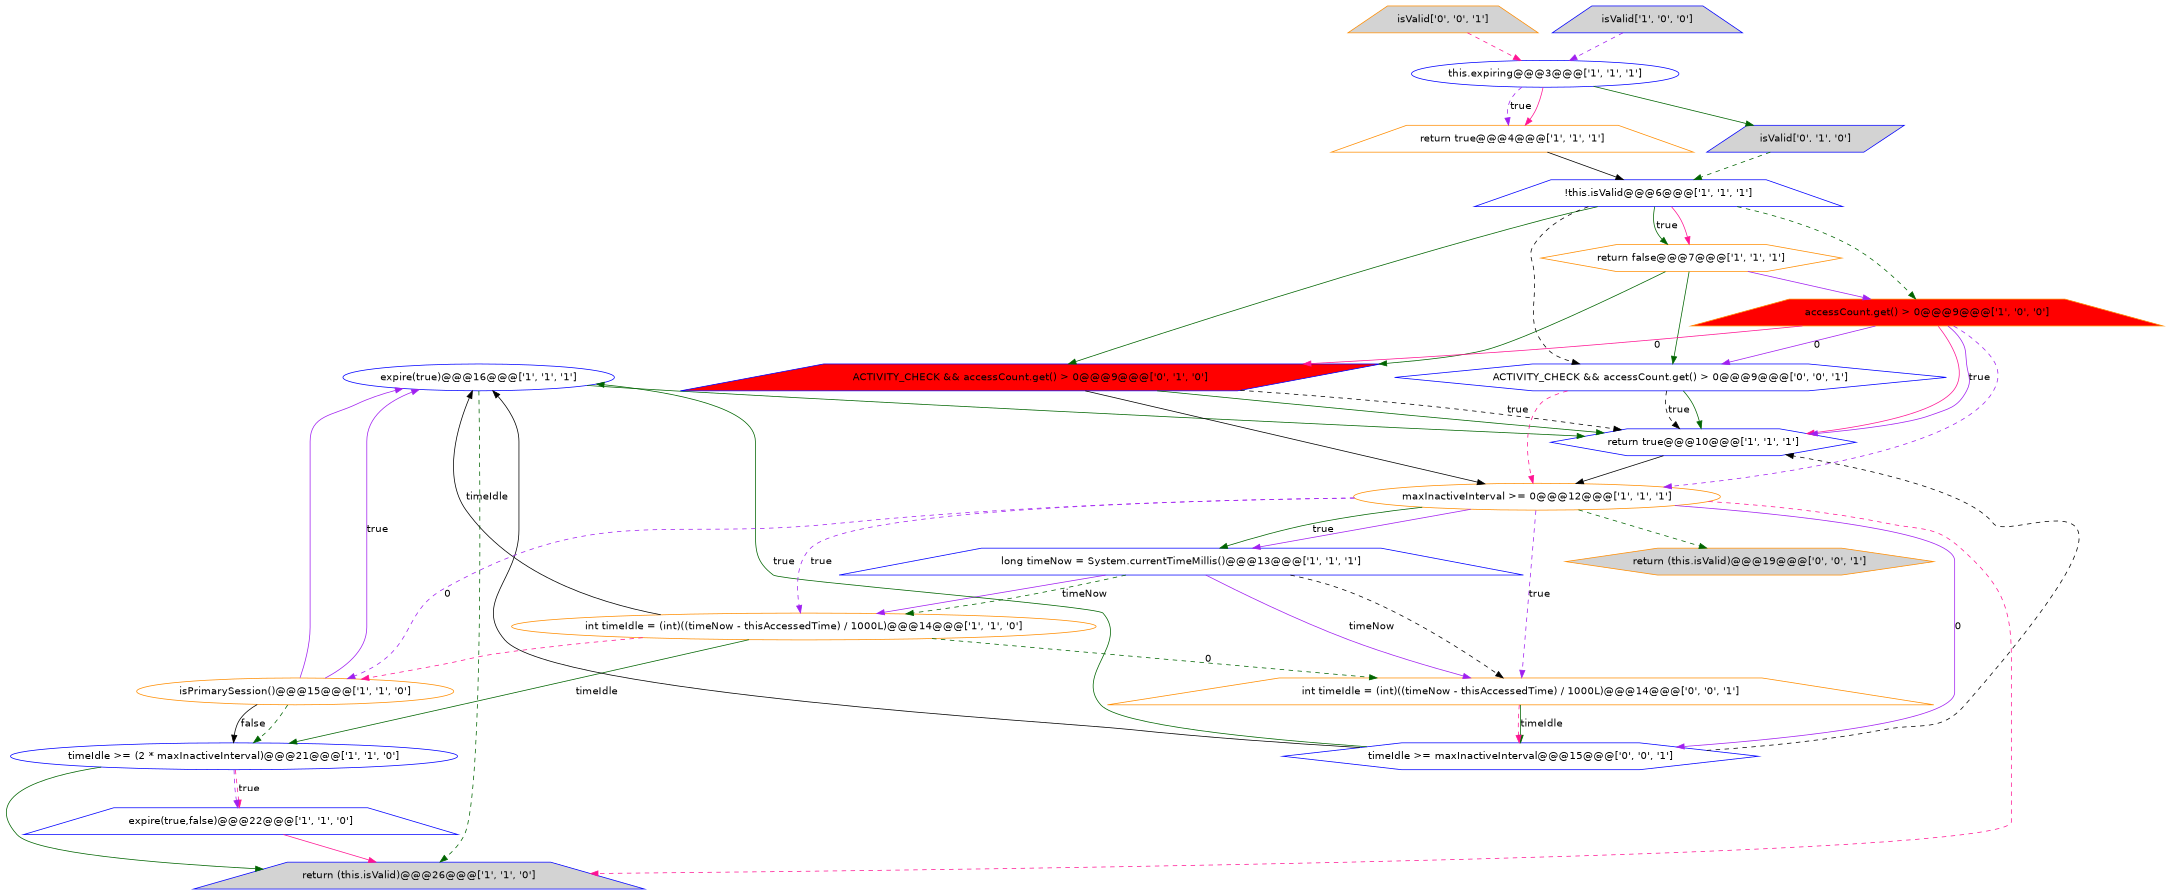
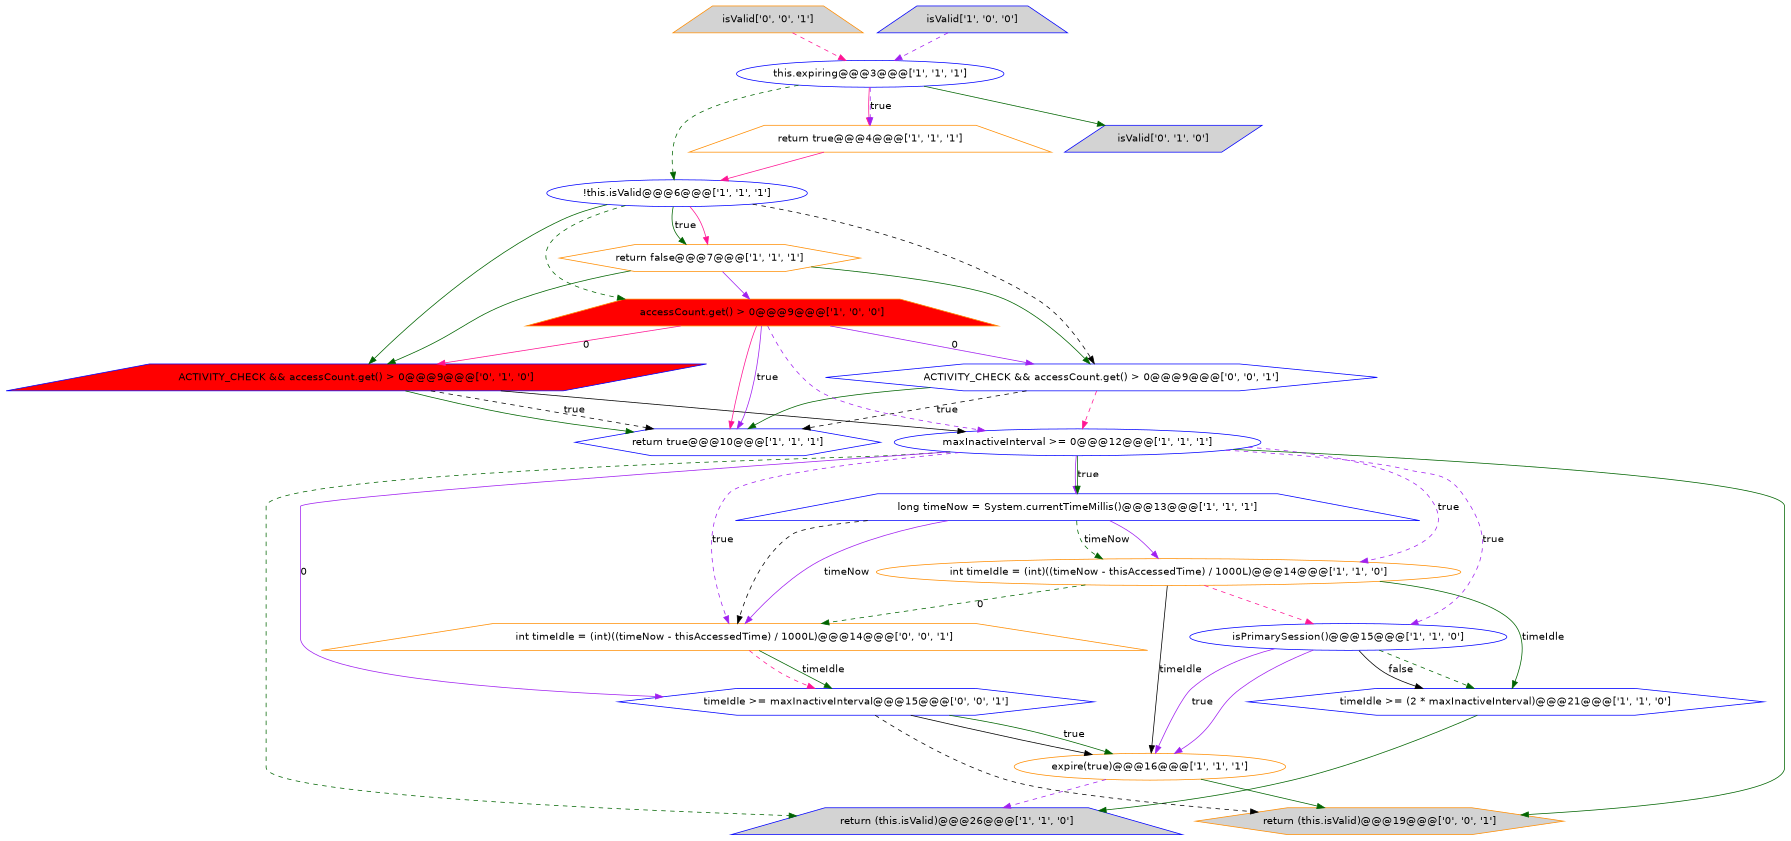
edge "return true@@@4@@@['1', '1', '1']" -> "!this.isValid@@@6@@@['1', '1', '1']": color black -> deeppink
edge "isValid['0', '1', '0']" -> "!this.isValid@@@6@@@['1', '1', '1']": now "this.expiring@@@3@@@['1', '1', '1']" -> "!this.isValid@@@6@@@['1', '1', '1']"
node "!this.isValid@@@6@@@['1', '1', '1']": shape trapezium -> ellipse
node "expire(true)@@@16@@@['1', '1', '1']": color blue -> darkorange
edge "expire(true)@@@16@@@['1', '1', '1']" -> "return true@@@10@@@['1', '1', '1']": now "expire(true)@@@16@@@['1', '1', '1']" -> "return (this.isValid)@@@19@@@['0', '0', '1']"
edge "return true@@@10@@@['1', '1', '1']" -> "maxInactiveInterval >= 0@@@12@@@['1', '1', '1']": removed
node "maxInactiveInterval >= 0@@@12@@@['1', '1', '1']": color darkorange -> blue
edge "maxInactiveInterval >= 0@@@12@@@['1', '1', '1']" -> "return (this.isValid)@@@19@@@['0', '0', '1']": style dashed -> solid
edge "maxInactiveInterval >= 0@@@12@@@['1', '1', '1']" -> "isPrimarySession()@@@15@@@['1', '1', '0']": label "0" -> "true"
edge "timeIdle >= maxInactiveInterval@@@15@@@['0', '0', '1']" -> "return true@@@10@@@['1', '1', '1']": now "timeIdle >= maxInactiveInterval@@@15@@@['0', '0', '1']" -> "return (this.isValid)@@@19@@@['0', '0', '1']"
edge "expire(true)@@@16@@@['1', '1', '1']" -> "return (this.isValid)@@@26@@@['1', '1', '0']": color darkgreen -> purple
node "isPrimarySession()@@@15@@@['1', '1', '0']": color darkorange -> blue
node "timeIdle >= (2 * maxInactiveInterval)@@@21@@@['1', '1', '0']": shape ellipse -> hexagon
node "expire(true,false)@@@22@@@['1', '1', '0']": removed
edge "maxInactiveInterval >= 0@@@12@@@['1', '1', '1']" -> "return (this.isValid)@@@26@@@['1', '1', '0']": color deeppink -> darkgreen
